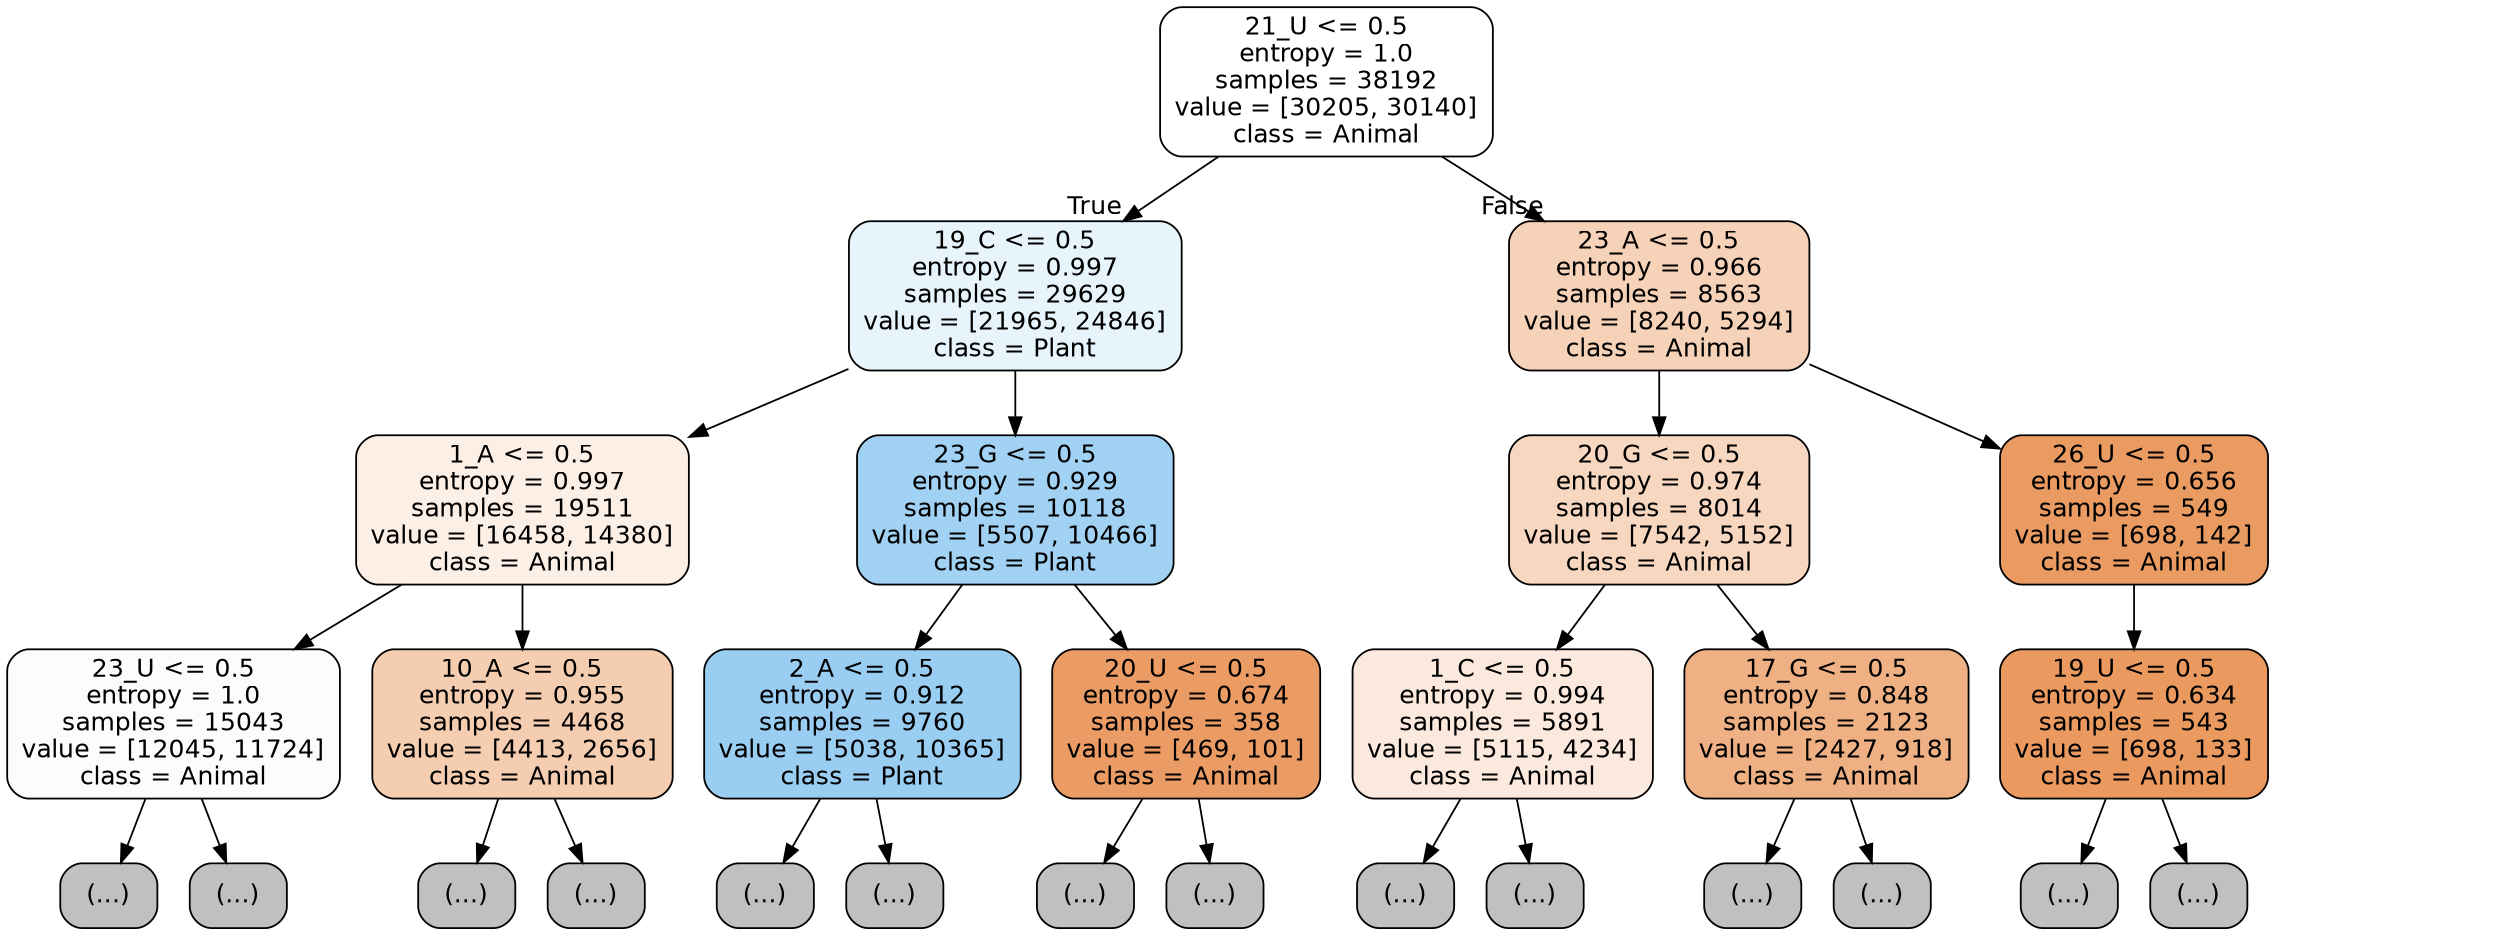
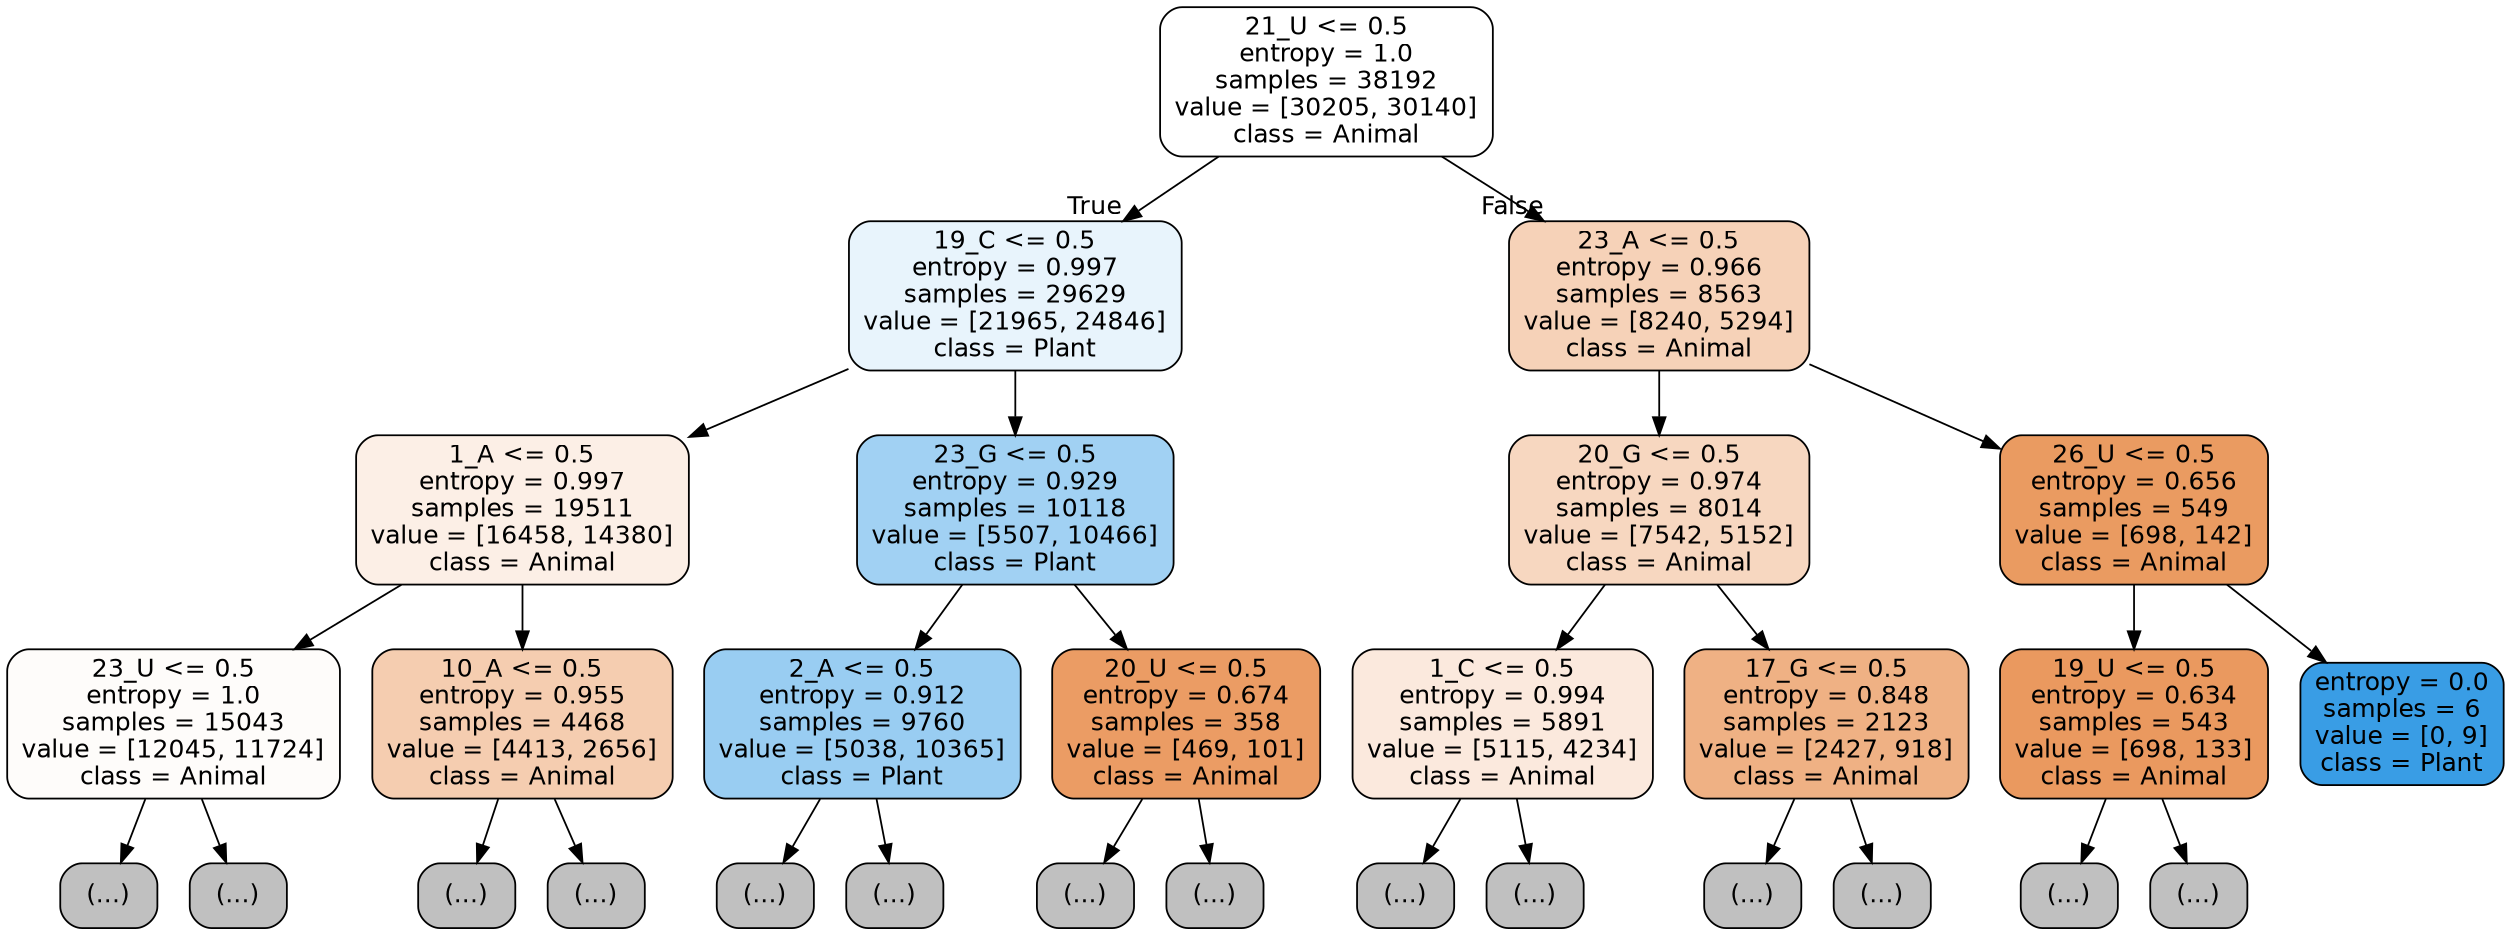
node "entropy = 0.0 samples = 6 value = [0, 9] class = Plant": added
